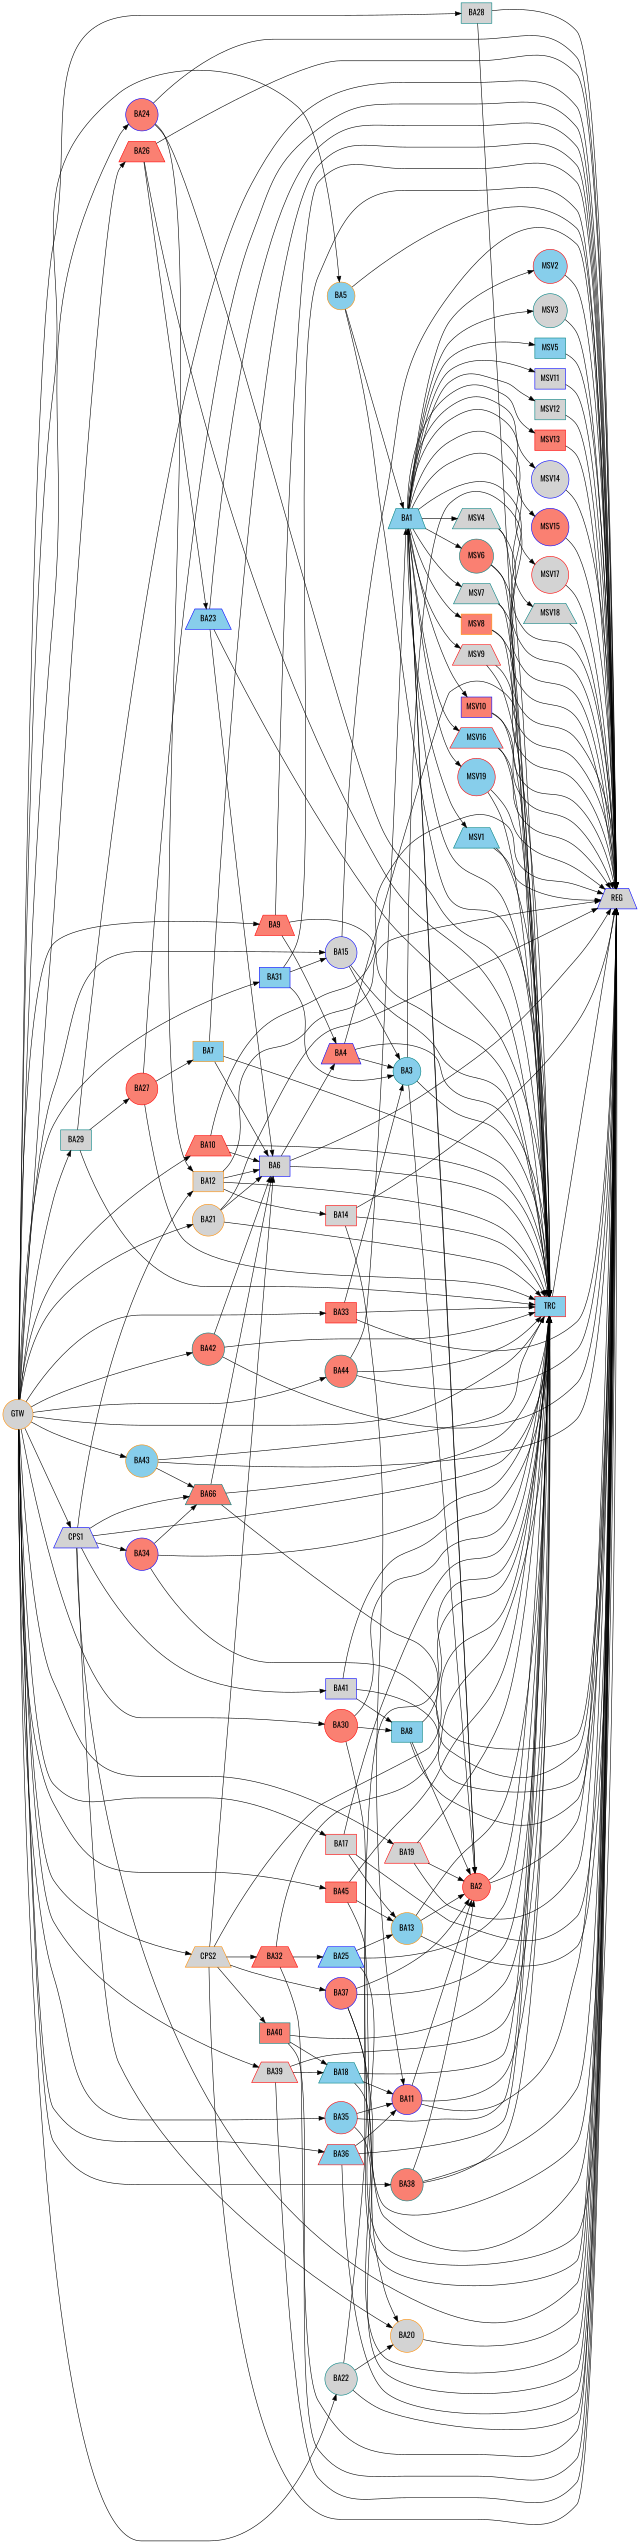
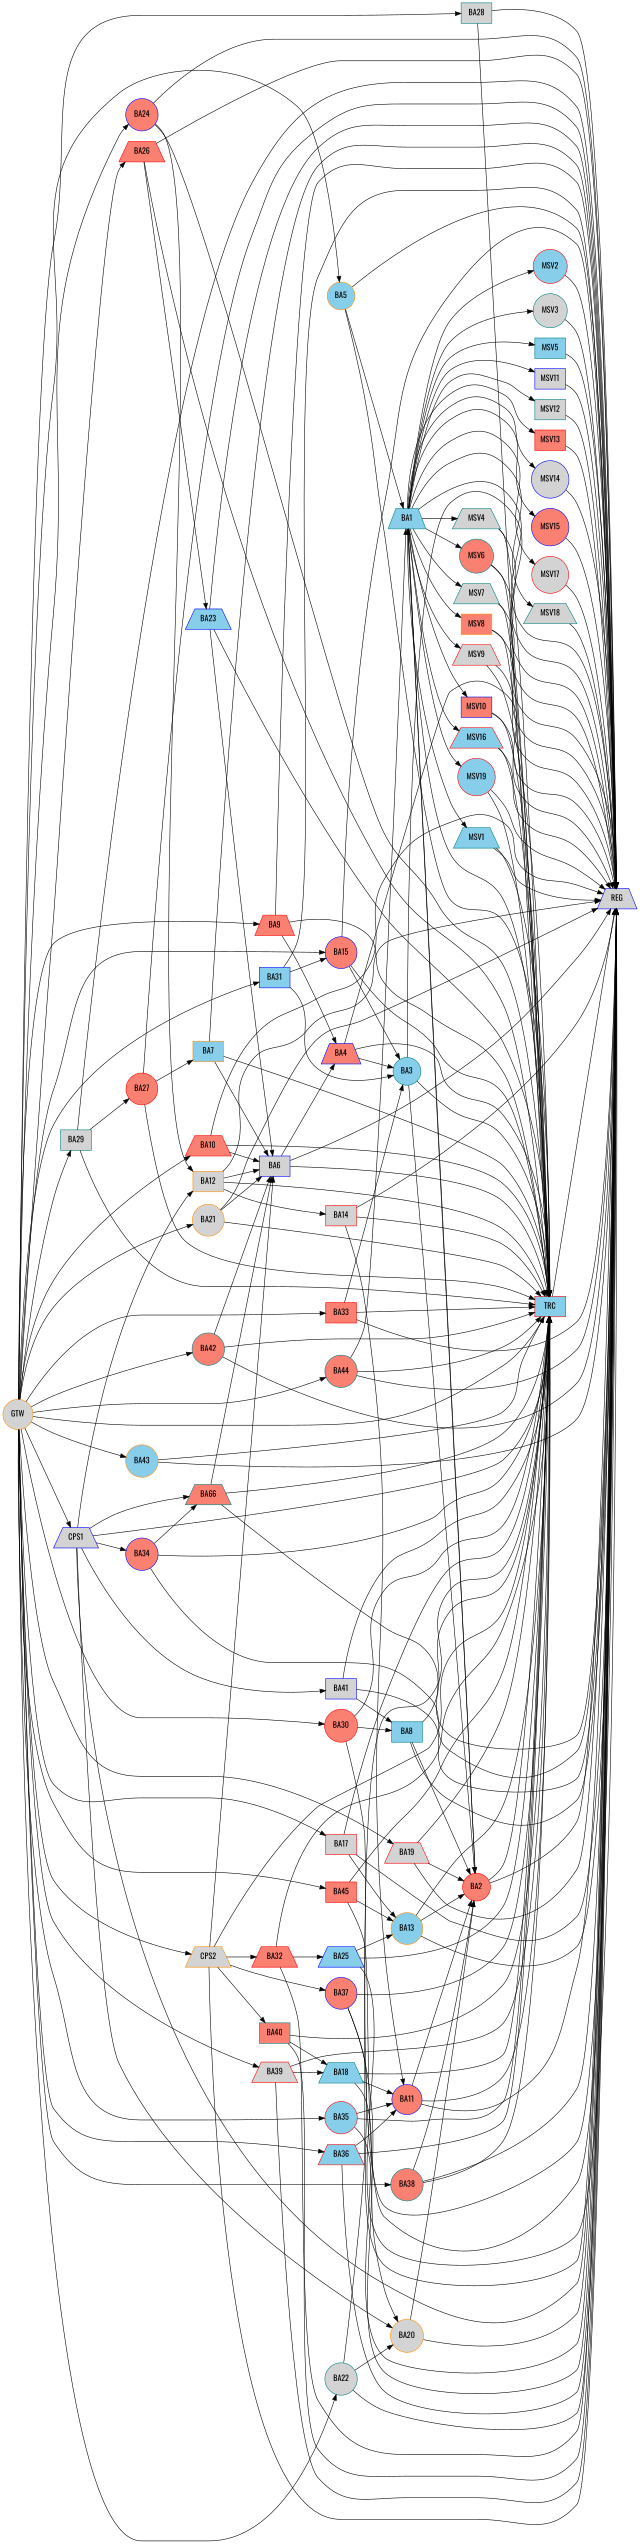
node "BA15": fillcolor lightgrey -> salmon
edge "BA43" -> "BA66": removed
edge "BA37" -> "BA2": now "BA20" -> "BA2"
